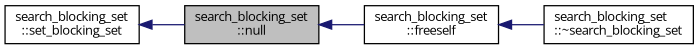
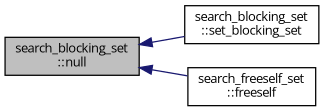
edge "search_blocking_set ::null" -> "search_blocking_set ::set_blocking_set": reversed
node "search_blocking_set ::freeself": label "search_blocking_set ::freeself" -> "search_freeself_set ::freeself"
node "search_blocking_set ::~search_blocking_set": removed
